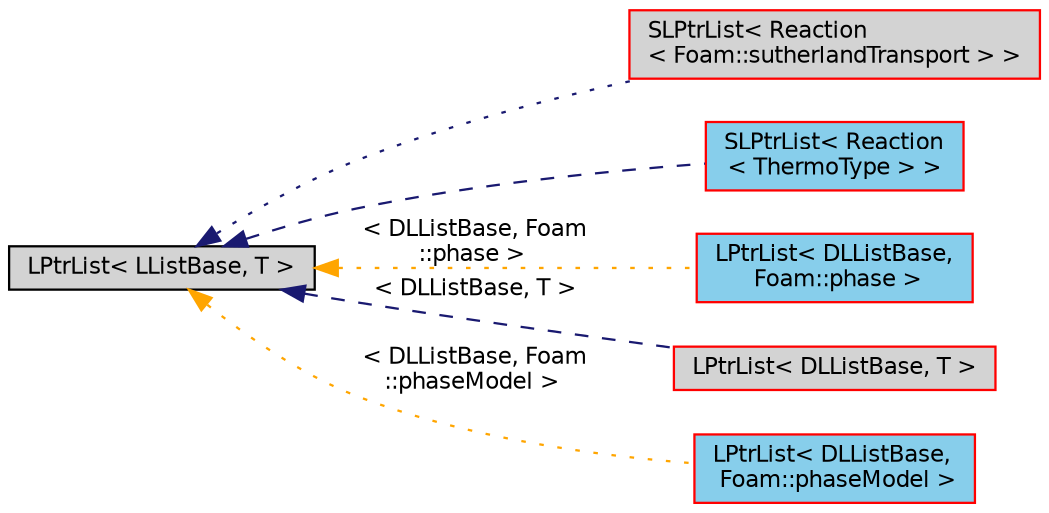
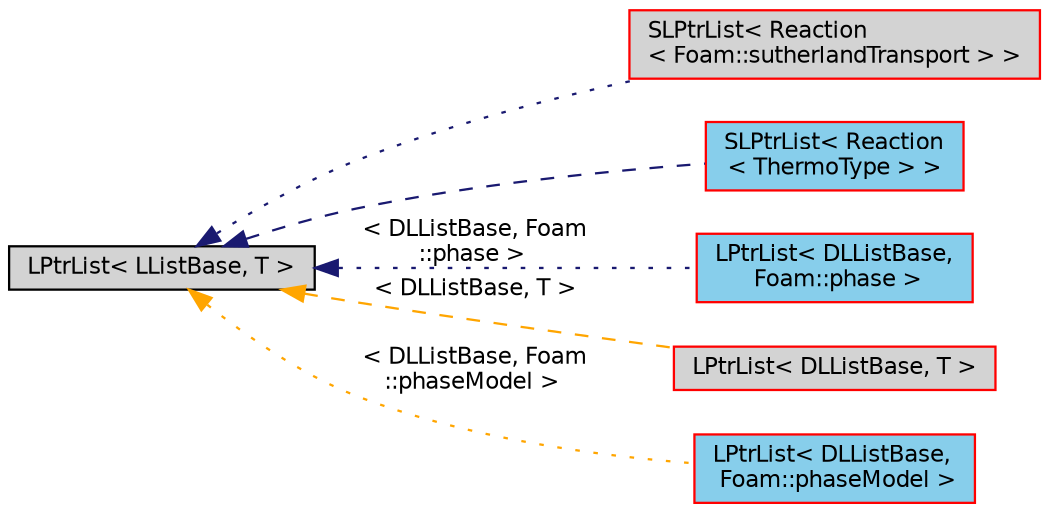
edge "LPtrList< DLListBase, Foam::phase >" -> "LPtrList< LListBase, T >": color orange -> midnightblue
edge "LPtrList< DLListBase, T >" -> "LPtrList< LListBase, T >": color midnightblue -> orange
